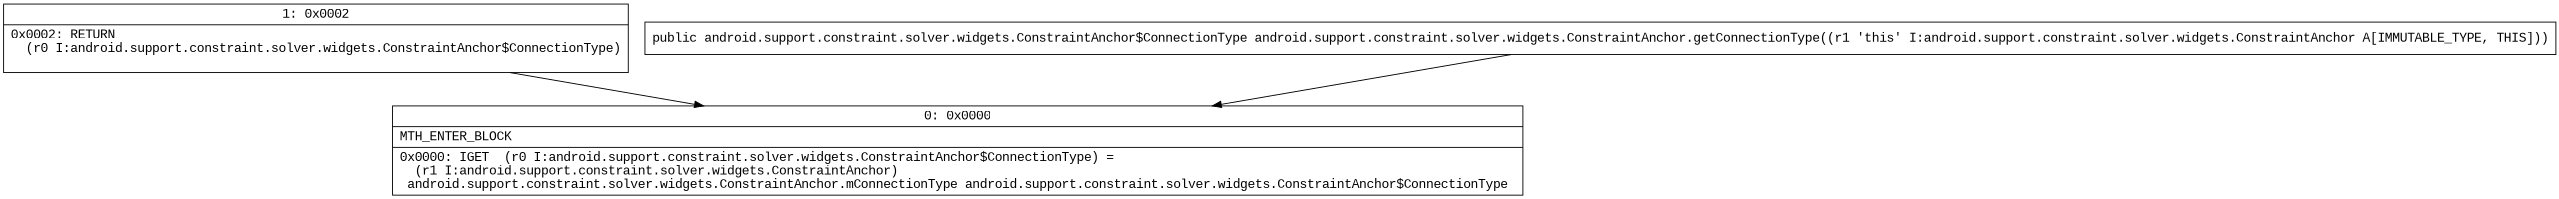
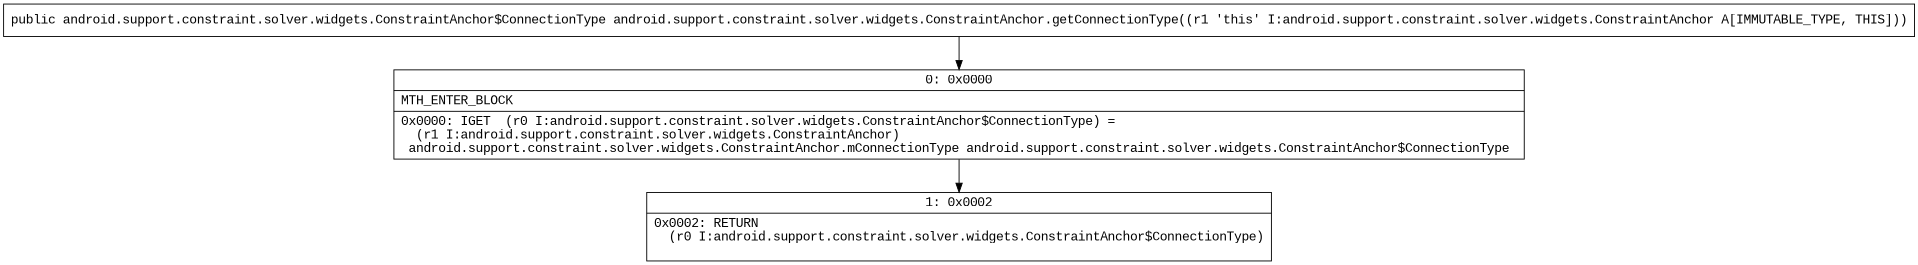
edge "1: 0x0002" -> "0: 0x0000": reversed
